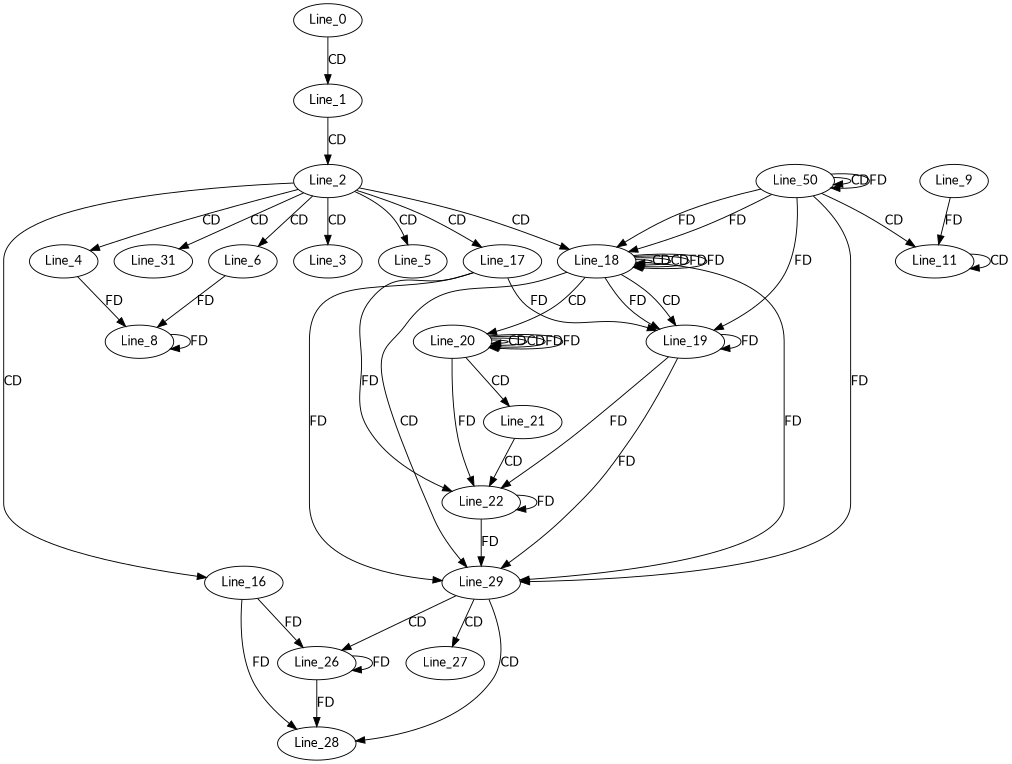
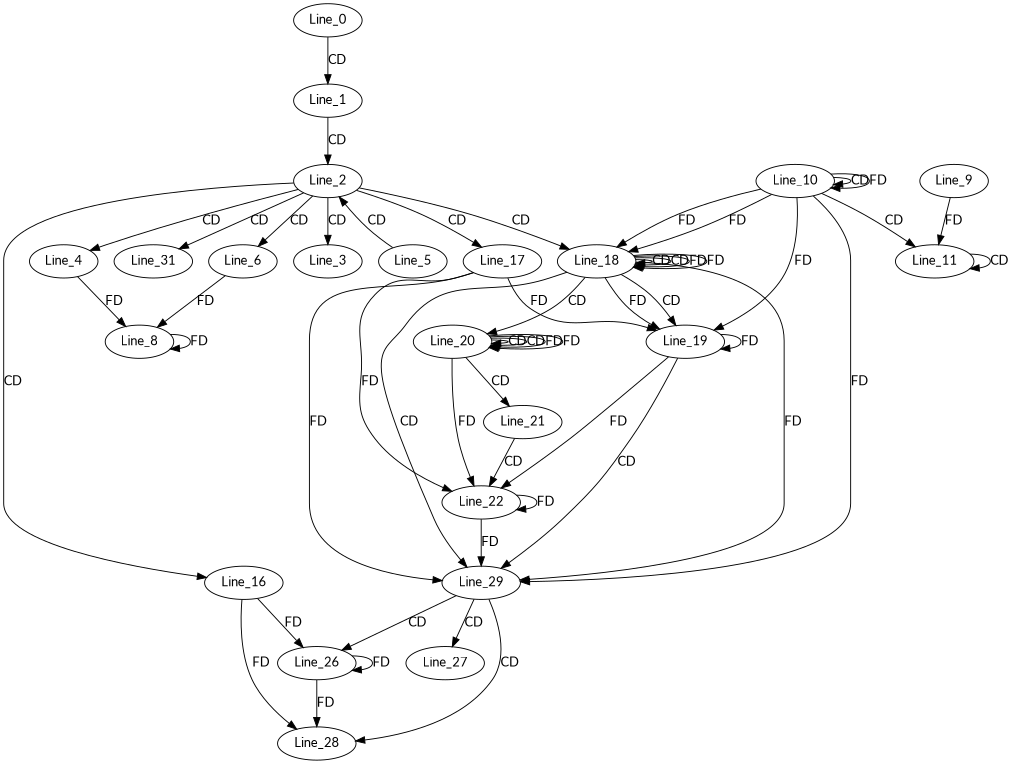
node "Line_50": label "Line_50" -> "Line_10"
edge "Line_2" -> "Line_5": reversed
edge "Line_19" -> "Line_29": label "FD" -> "CD"
